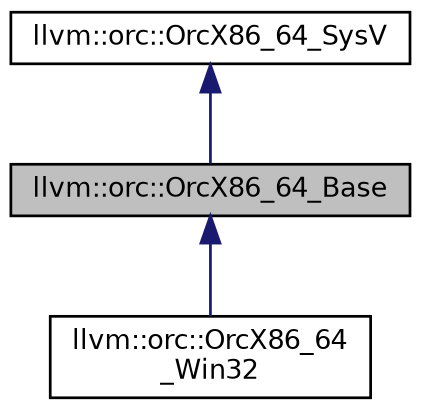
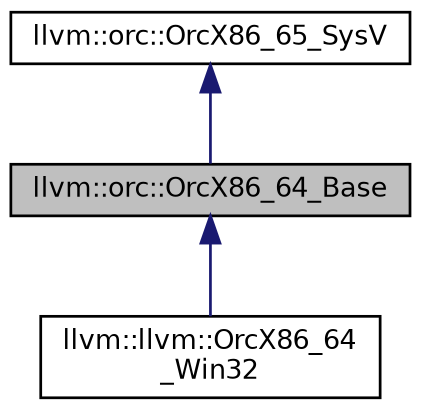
node "llvm::orc::OrcX86_64_SysV": label "llvm::orc::OrcX86_64_SysV" -> "llvm::orc::OrcX86_65_SysV"
node "llvm::orc::OrcX86_64 _Win32": label "llvm::orc::OrcX86_64 _Win32" -> "llvm::llvm::OrcX86_64 _Win32"
